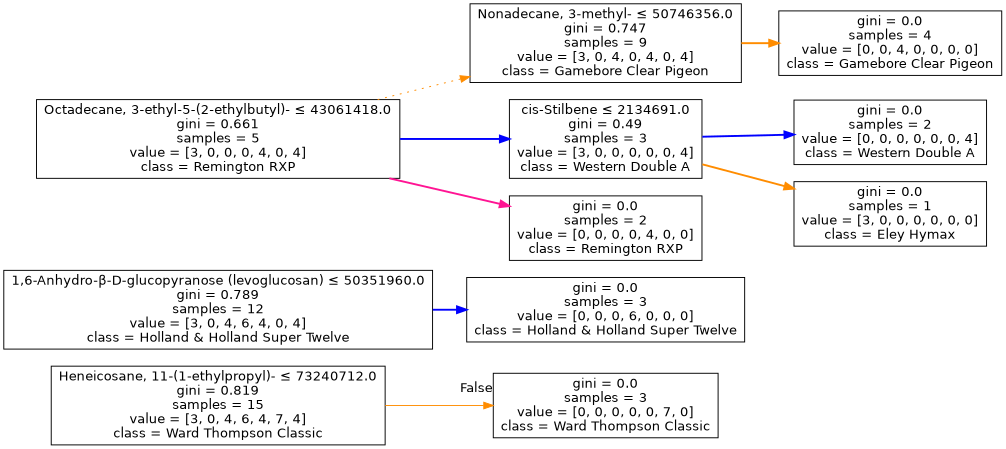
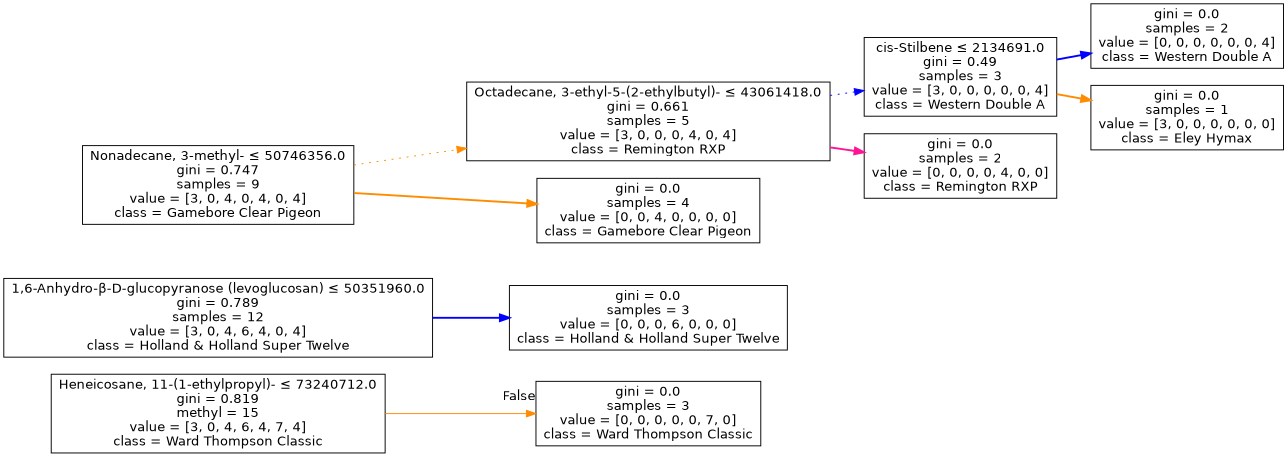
edge "Octadecane, 3-ethyl-5-(2-ethylbutyl)- ≤ 43061418.0" -> "Nonadecane, 3-methyl- ≤ 50746356.0": reversed
edge "Octadecane, 3-ethyl-5-(2-ethylbutyl)- ≤ 43061418.0" -> "cis-Stilbene ≤ 2134691.0": style bold -> dotted
node "Heneicosane, 11-(1-ethylpropyl)- ≤ 73240712.0": text "samples = 15" -> "methyl = 15"
